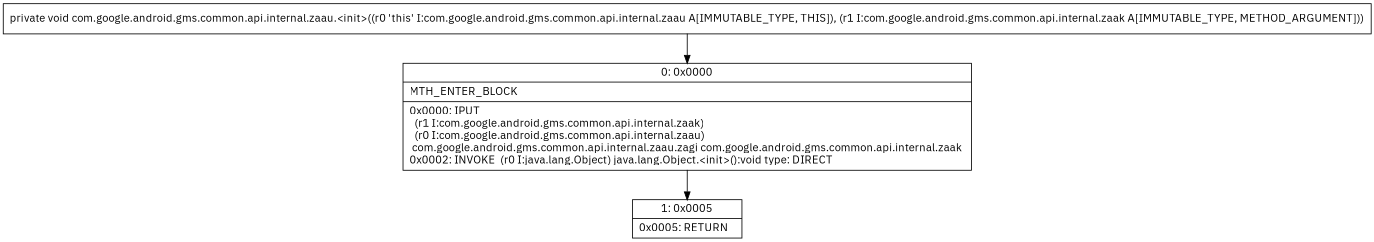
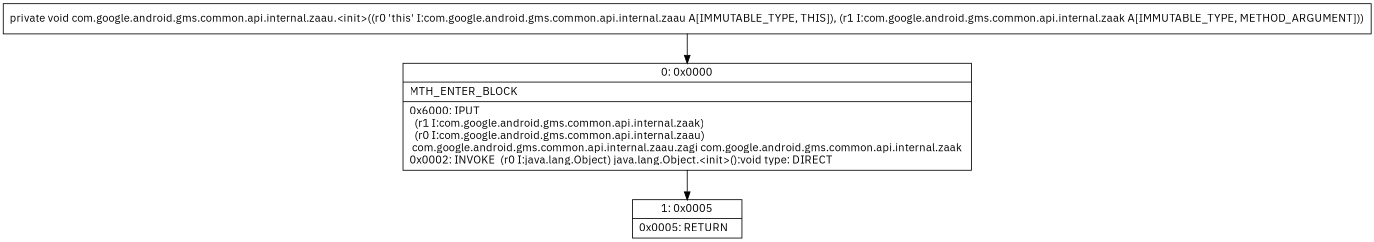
node "0: 0x0000": text "0x0000: IPUT" -> "0x6000: IPUT"
